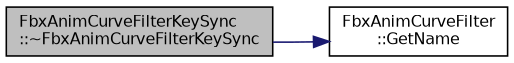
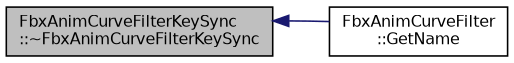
edge "FbxAnimCurveFilterKeySync ::~FbxAnimCurveFilterKeySync" -> "FbxAnimCurveFilter ::GetName": reversed
